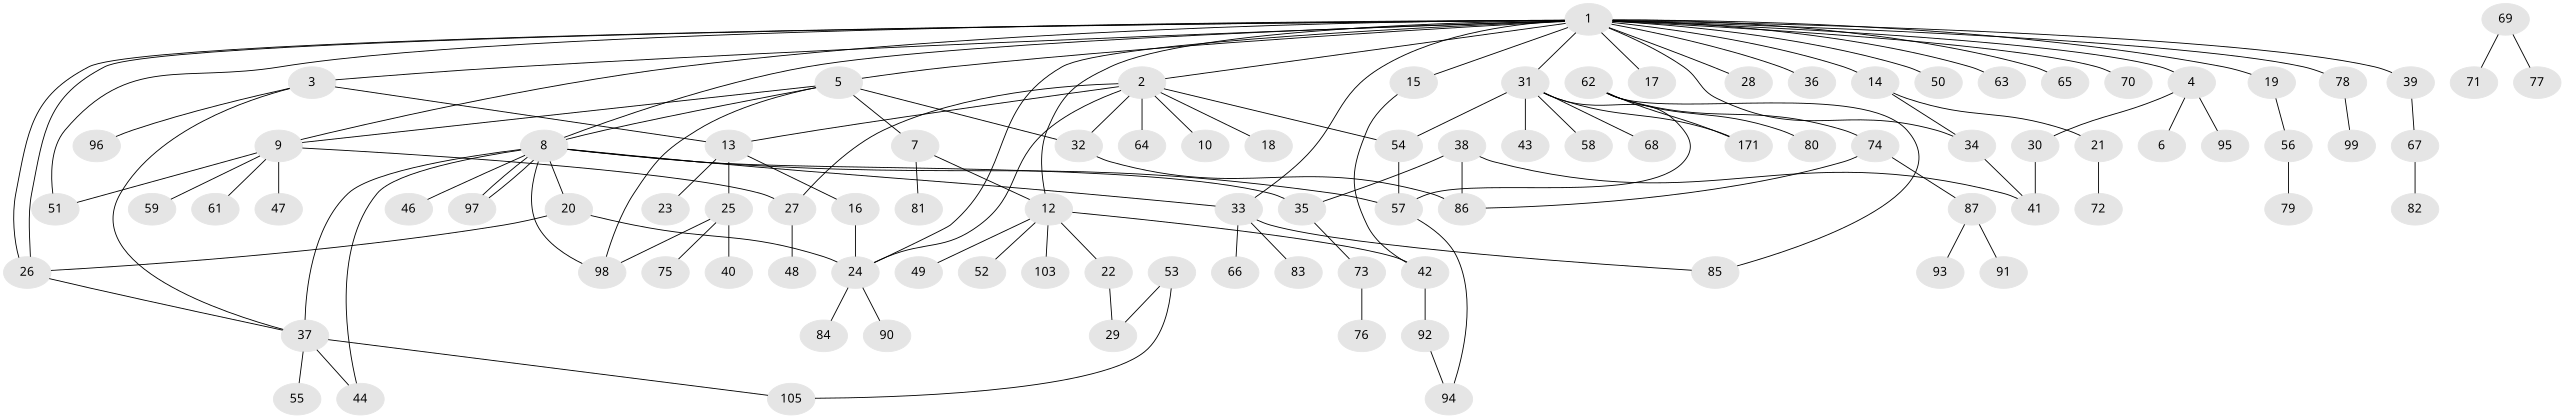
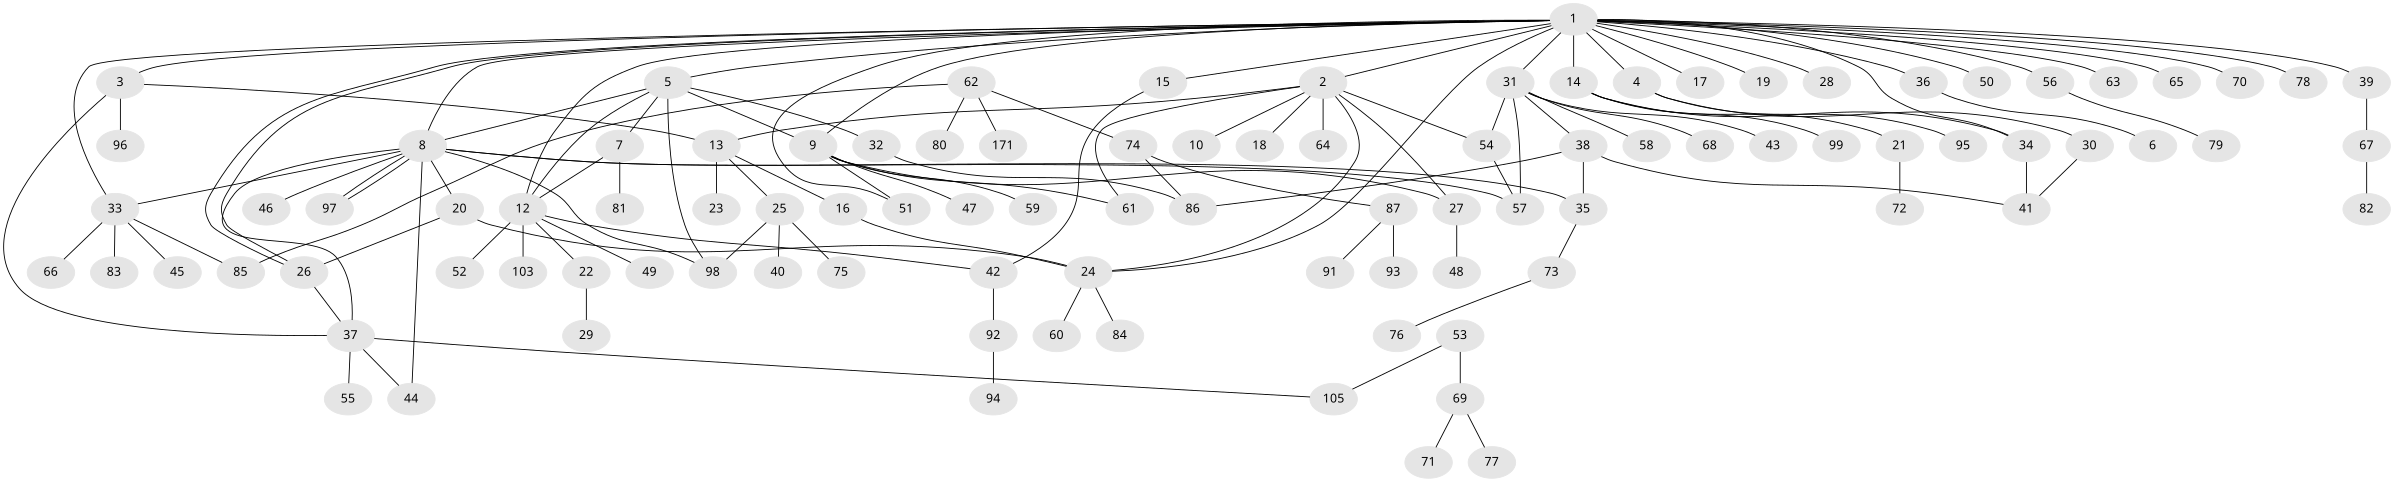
edge "2" -- "32": now "2" -- "61"
edge "4" -- "6": now "36" -- "6"
edge "19" -- "56": now "1" -- "56"
edge "78" -- "99": now "14" -- "99"
edge "31" -- "171": now "31" -- "38"
edge "5" -- "12": added
node "45": added
edge "57" -- "94": removed
edge "53" -- "29": now "53" -- "69"
node "90": label "90" -> "60"
